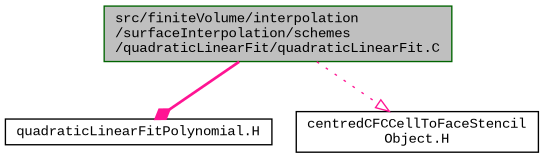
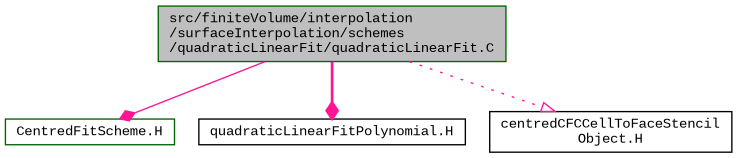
node "CentredFitScheme.H": added
